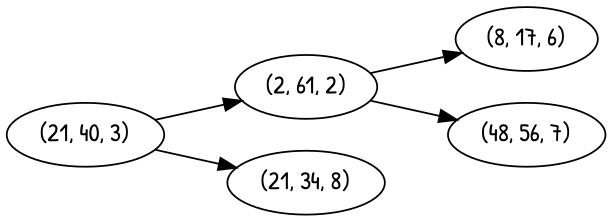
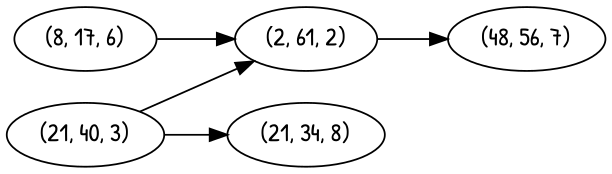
edge "(2, 61, 2)" -> "(8, 17, 6)": reversed
